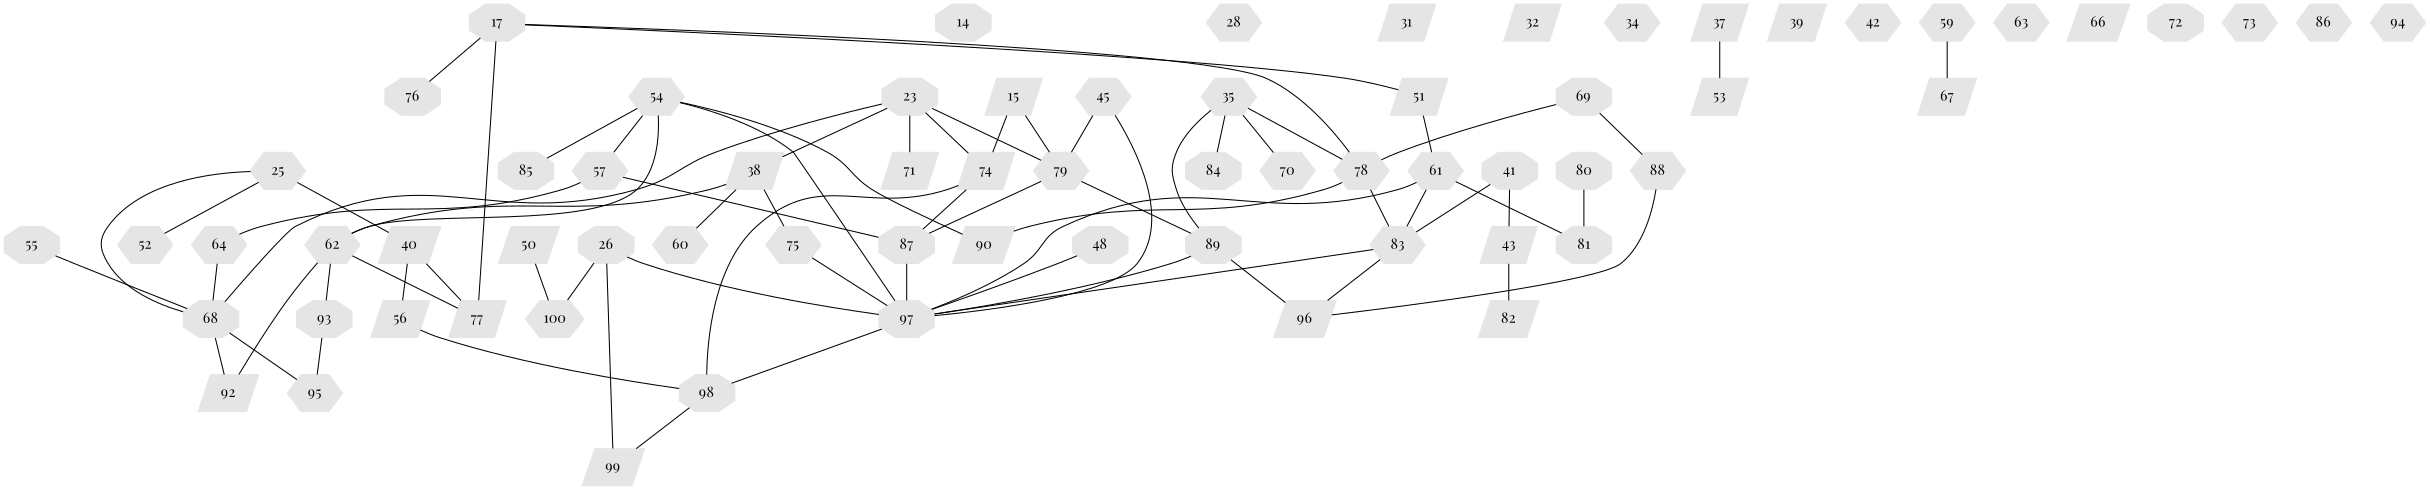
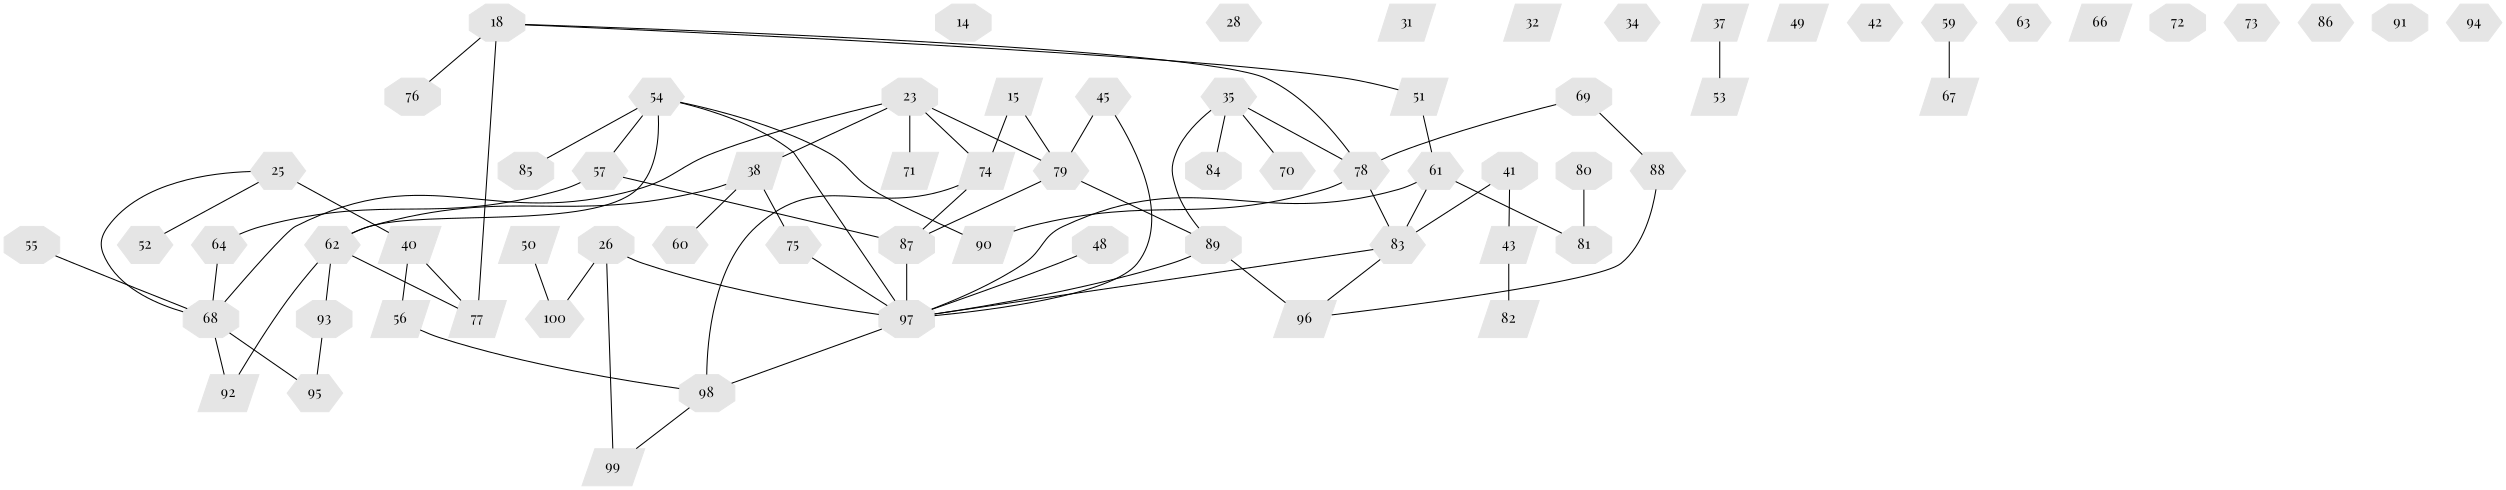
node "17": label "17" -> "18"
node "39": label "39" -> "49"
node "91": added
